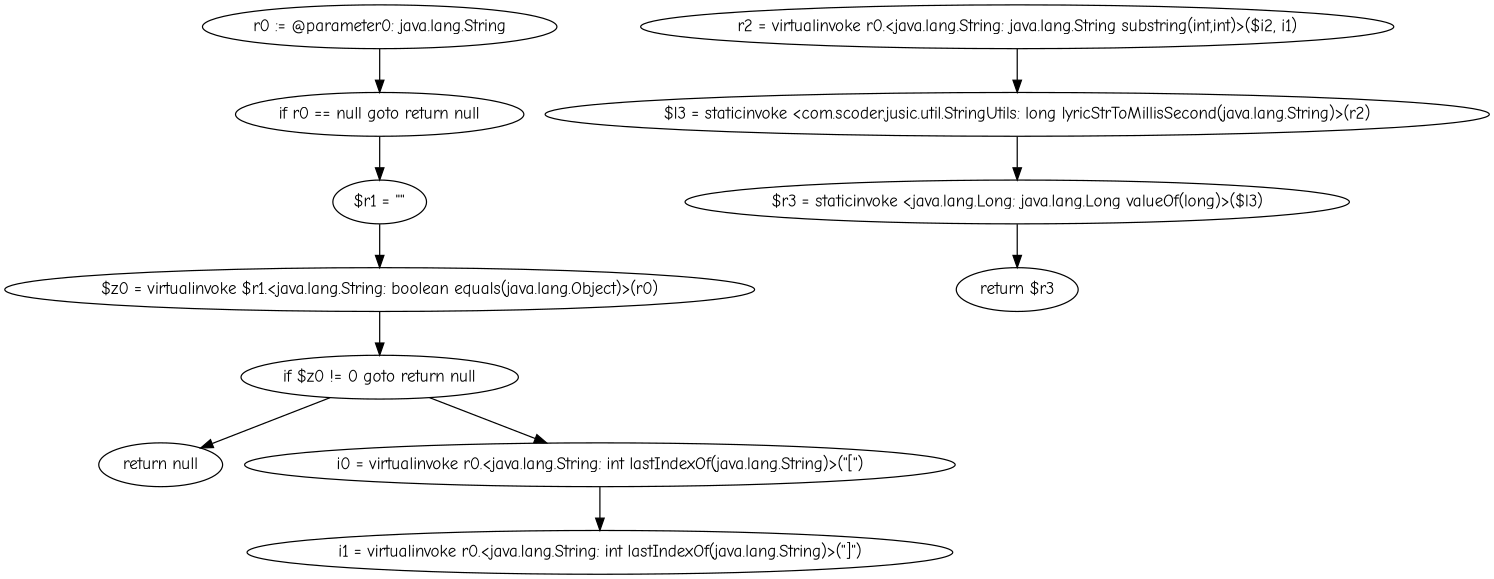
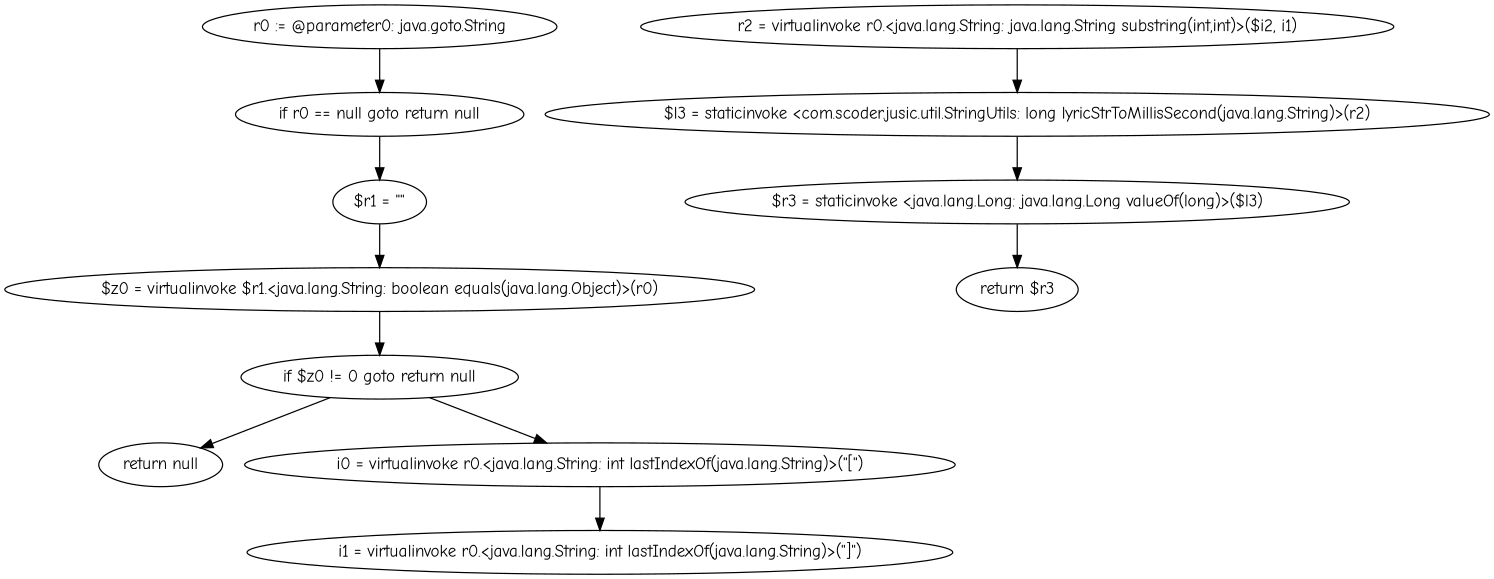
node "r0 := @parameter0: java.lang.String": label "r0 := @parameter0: java.lang.String" -> "r0 := @parameter0: java.goto.String"
